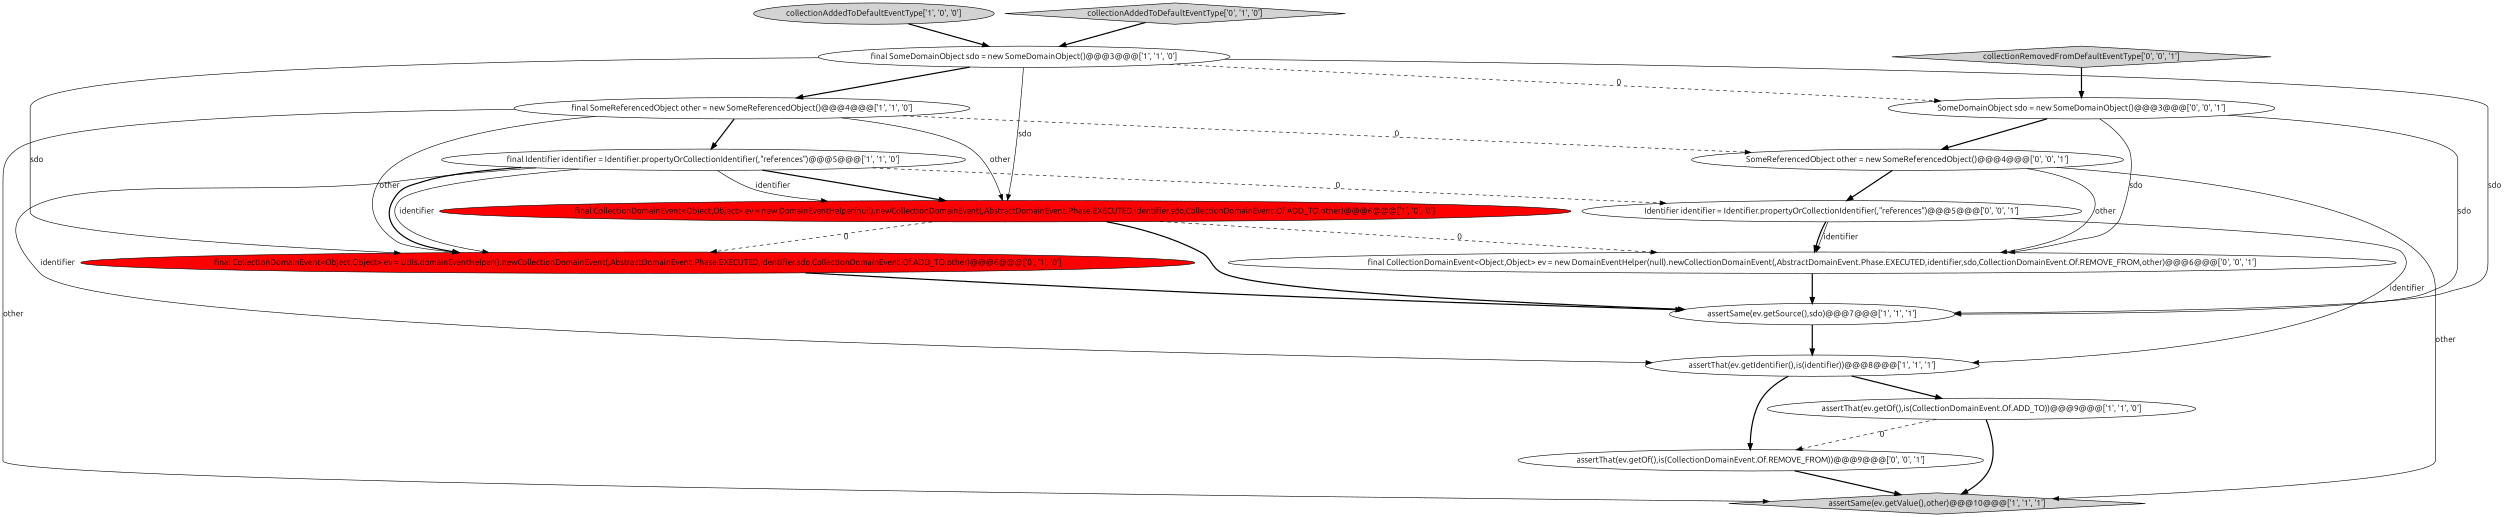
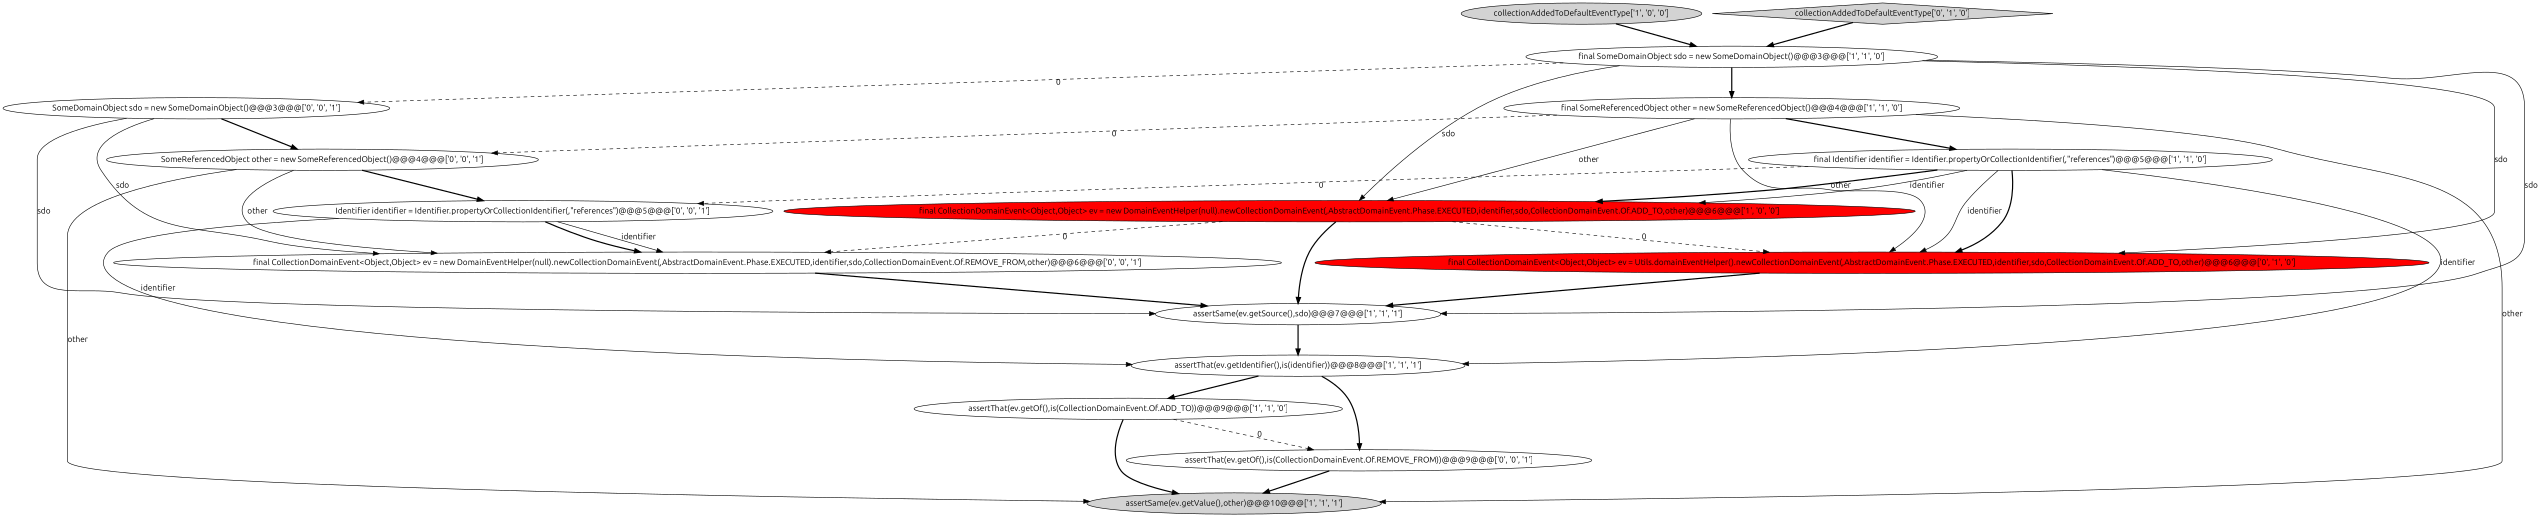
node "collectionRemovedFromDefaultEventType['0', '0', '1']": removed
node "assertSame(ev.getValue(),other)@@@10@@@['1', '1', '1']": shape diamond -> ellipse
